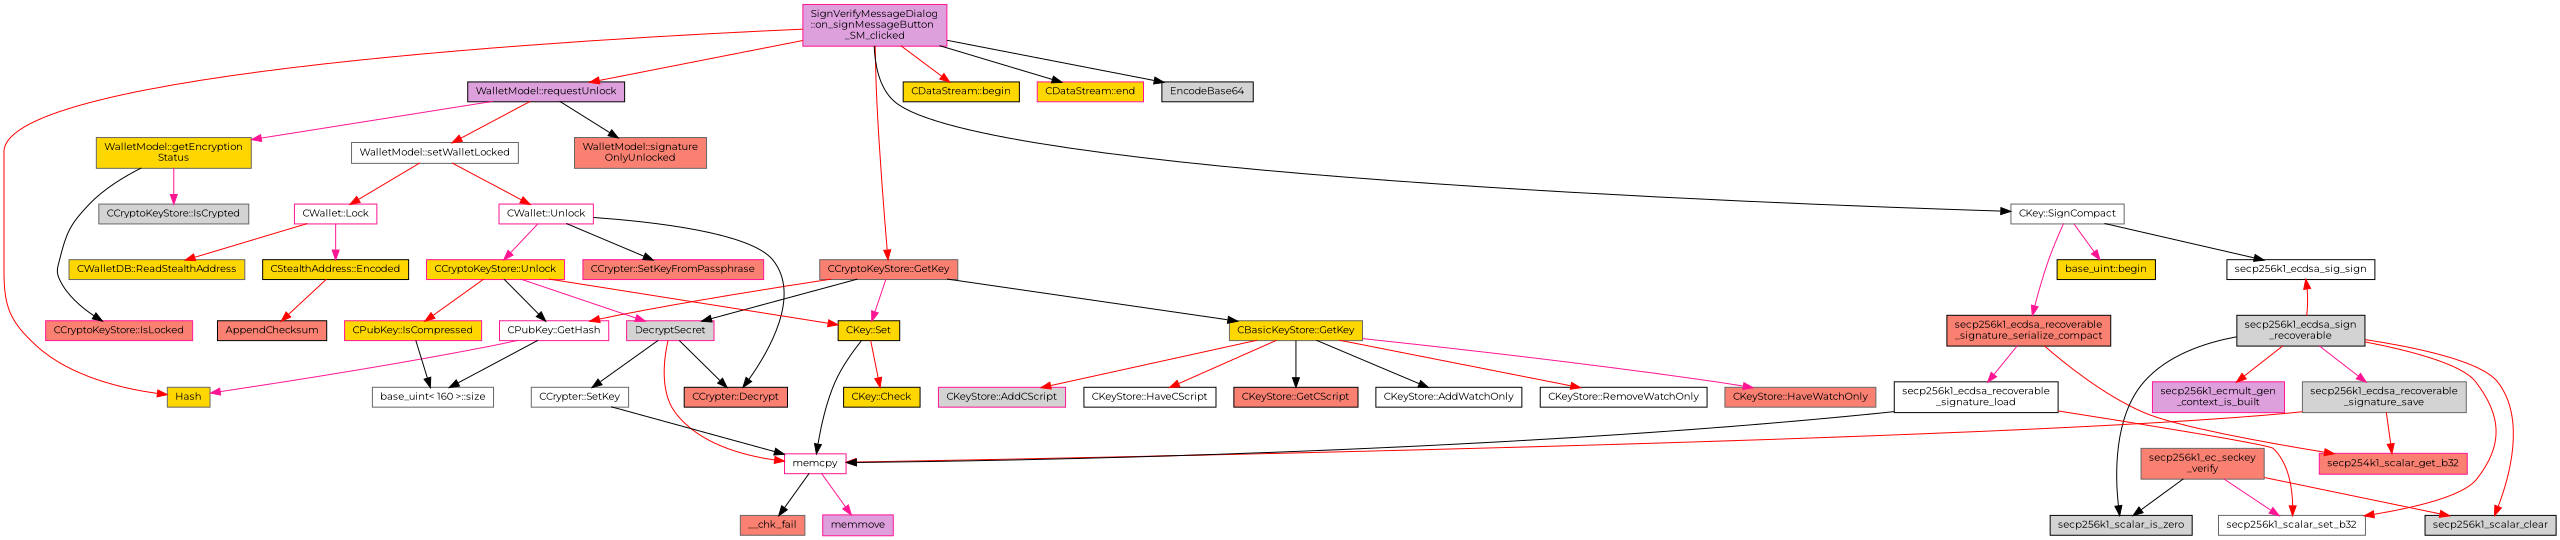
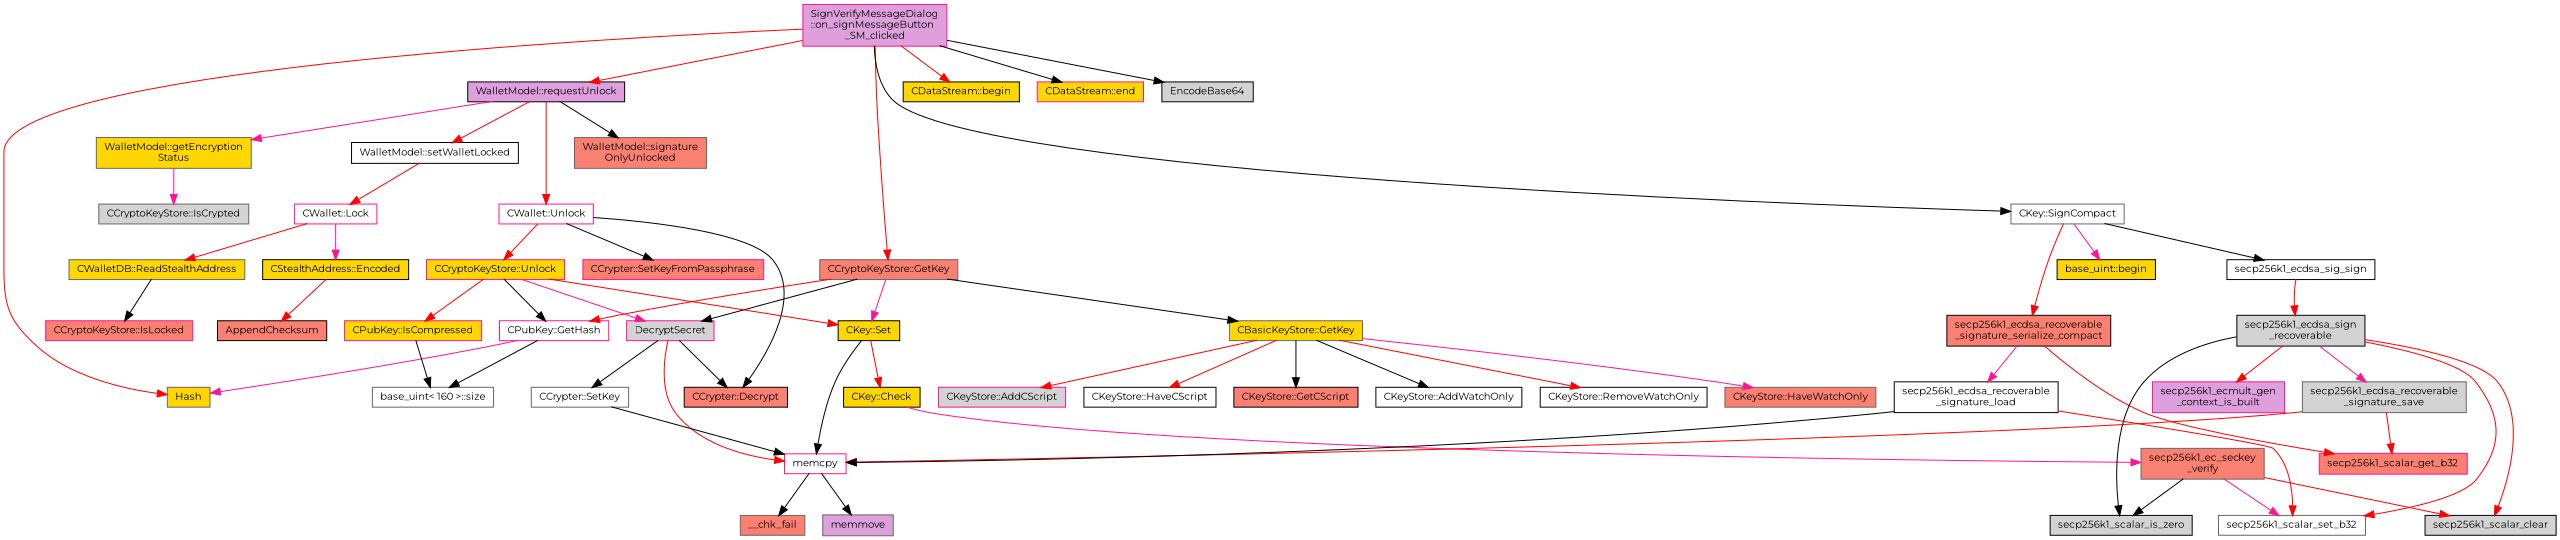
node "WalletModel::setWalletLocked": color gray40 -> black
edge "WalletModel::setWalletLocked" -> "CWallet::Unlock": now "WalletModel::requestUnlock" -> "CWallet::Unlock"
edge "WalletModel::getEncryption Status" -> "CCryptoKeyStore::IsLocked": now "CWalletDB::ReadStealthAddress" -> "CCryptoKeyStore::IsLocked"
edge "CWallet::Unlock" -> "CCryptoKeyStore::Unlock": color deeppink -> red
edge "CKey::SignCompact" -> "secp256k1_ecdsa_recoverable _signature_serialize_compact": color deeppink -> red
edge "secp256k1_ecdsa_sign _recoverable" -> "secp256k1_ecdsa_sig_sign": reversed
edge "CKey::Check" -> "secp256k1_ec_seckey _verify": added
node "secp254k1_scalar_get_b32": label "secp254k1_scalar_get_b32" -> "secp256k1_scalar_get_b32"
edge "memcpy" -> "memmove": color deeppink -> black
node "memmove": color deeppink -> gray40
